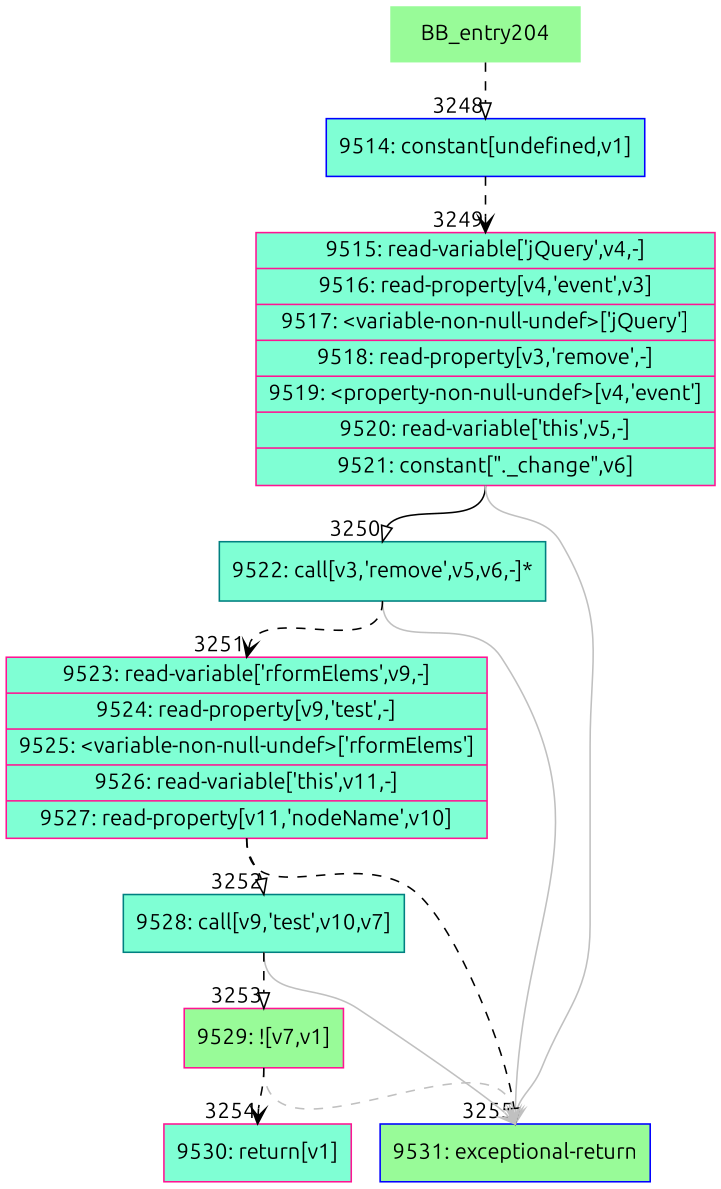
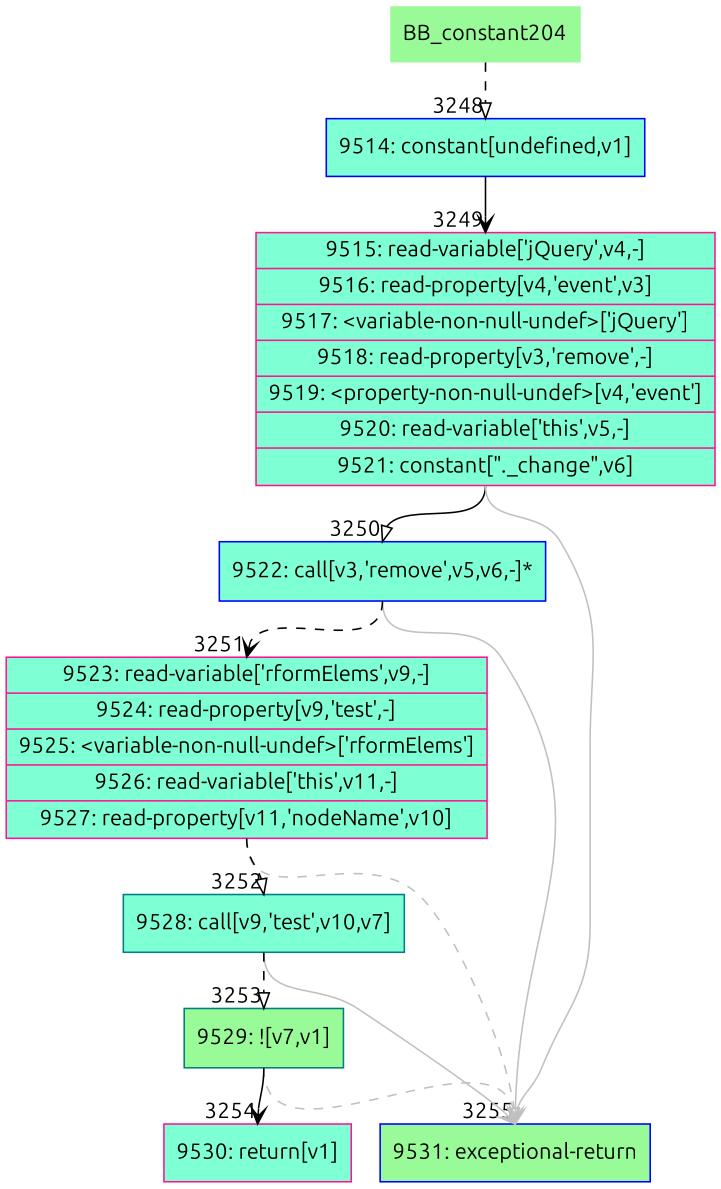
node "BB_entry204": label "BB_entry204" -> "BB_constant204"
edge "9514: constant[undefined,v1]" -> "9515: read-variable['jQuery',v4,-]": style dashed -> solid
node "9522: call[v3,'remove',v5,v6,-]*": color teal -> blue
edge "9523: read-variable['rformElems',v9,-]" -> "9531: exceptional-return": color black -> gray
node "9529: ![v7,v1]": color deeppink -> teal
edge "9529: ![v7,v1]" -> "9530: return[v1]": style dashed -> solid
edge "9529: ![v7,v1]" -> "9531: exceptional-return": arrowhead vee -> onormal
